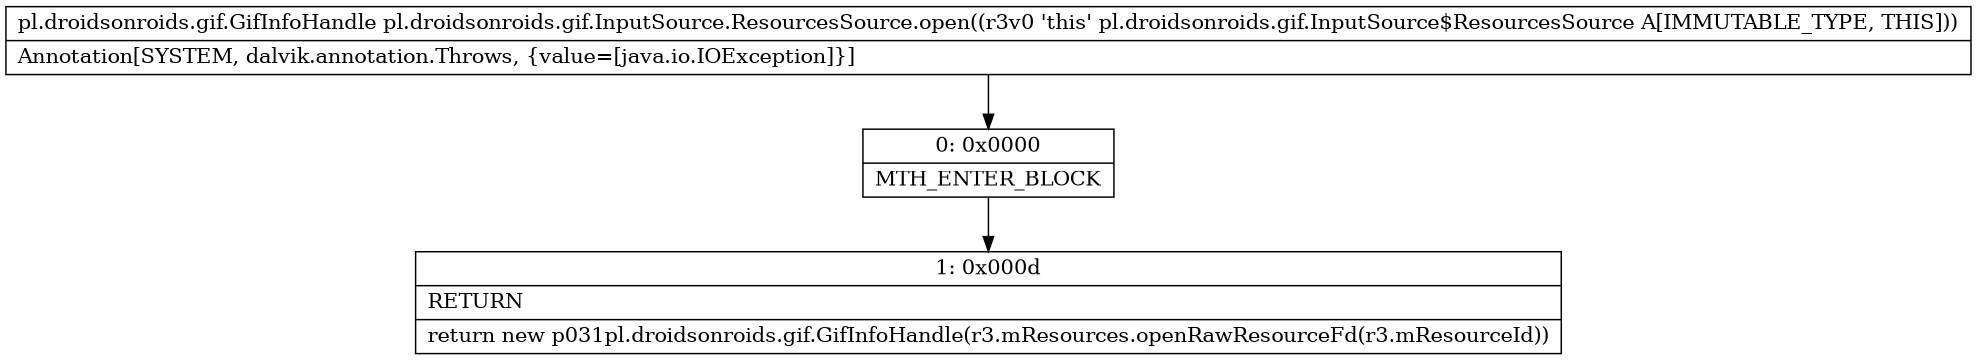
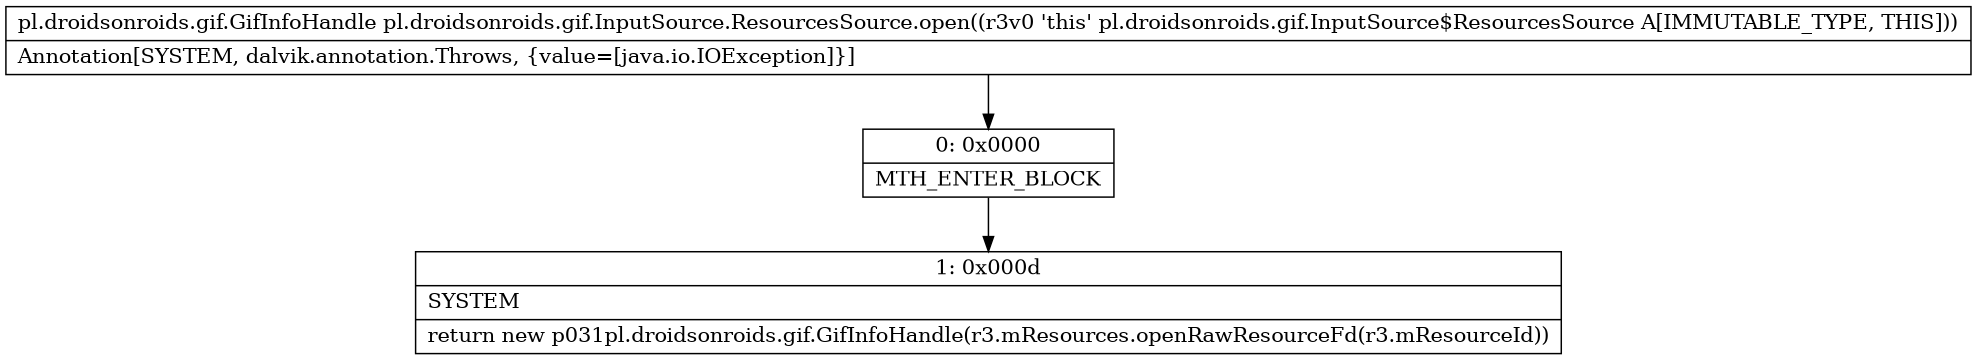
node "1: 0x000d": text "RETURN" -> "SYSTEM"
